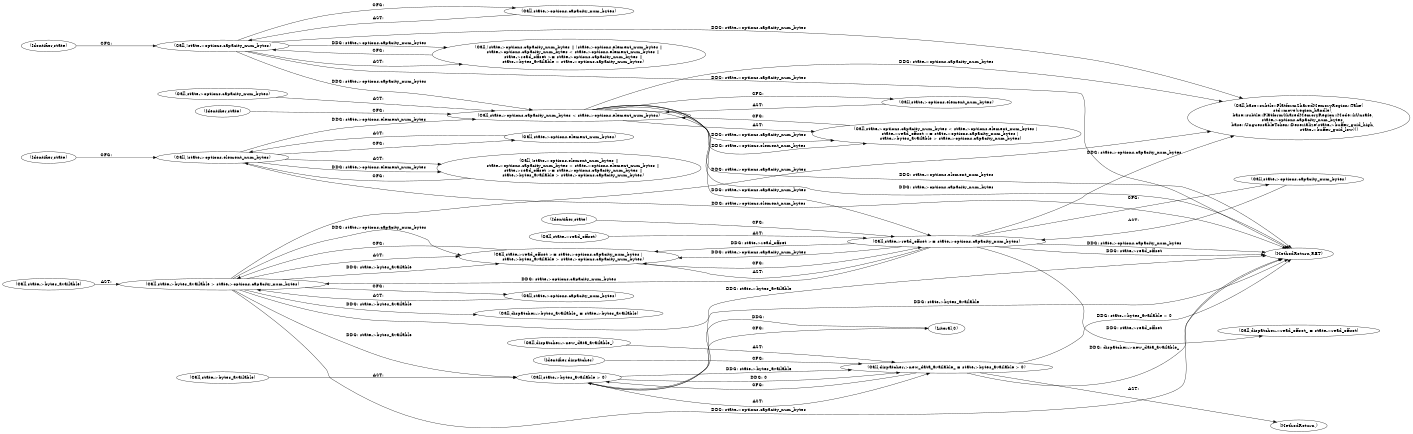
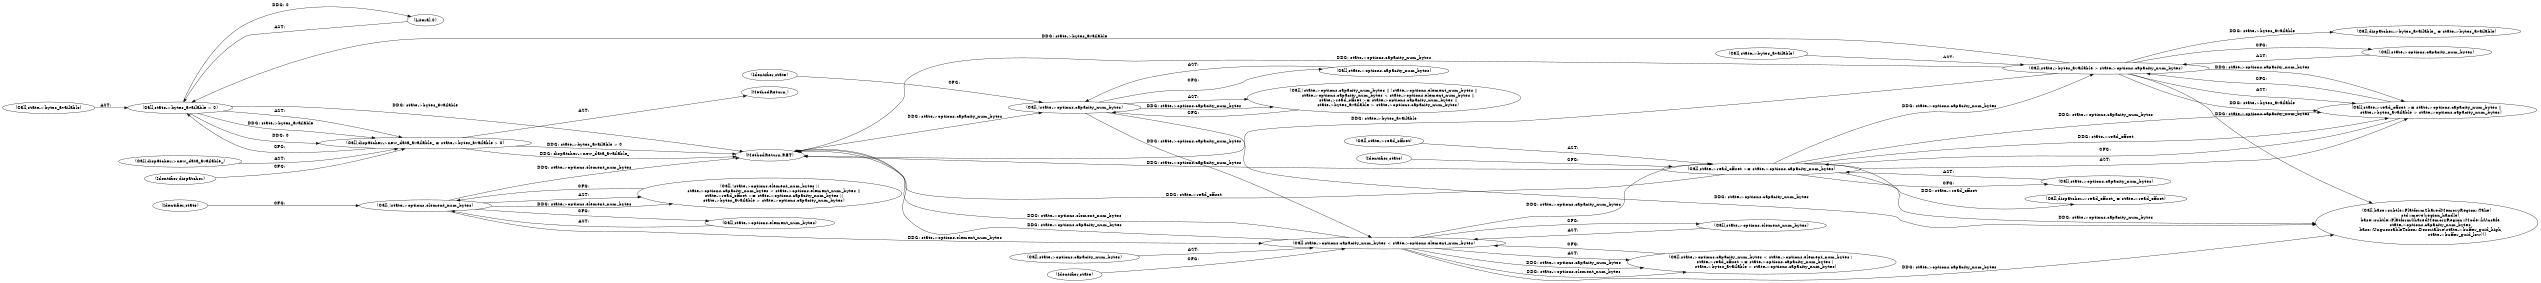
edge "(Call,!state->options.capacity_num_bytes)" -> "(MethodReturn,RET)": reversed
edge "(Literal,0)" -> "(Call,state->bytes_available > 0)": label "DDG: " -> "AST: "
edge "(Call,state->bytes_available > 0)" -> "(Literal,0)": label "CFG: " -> "DDG: 0"
